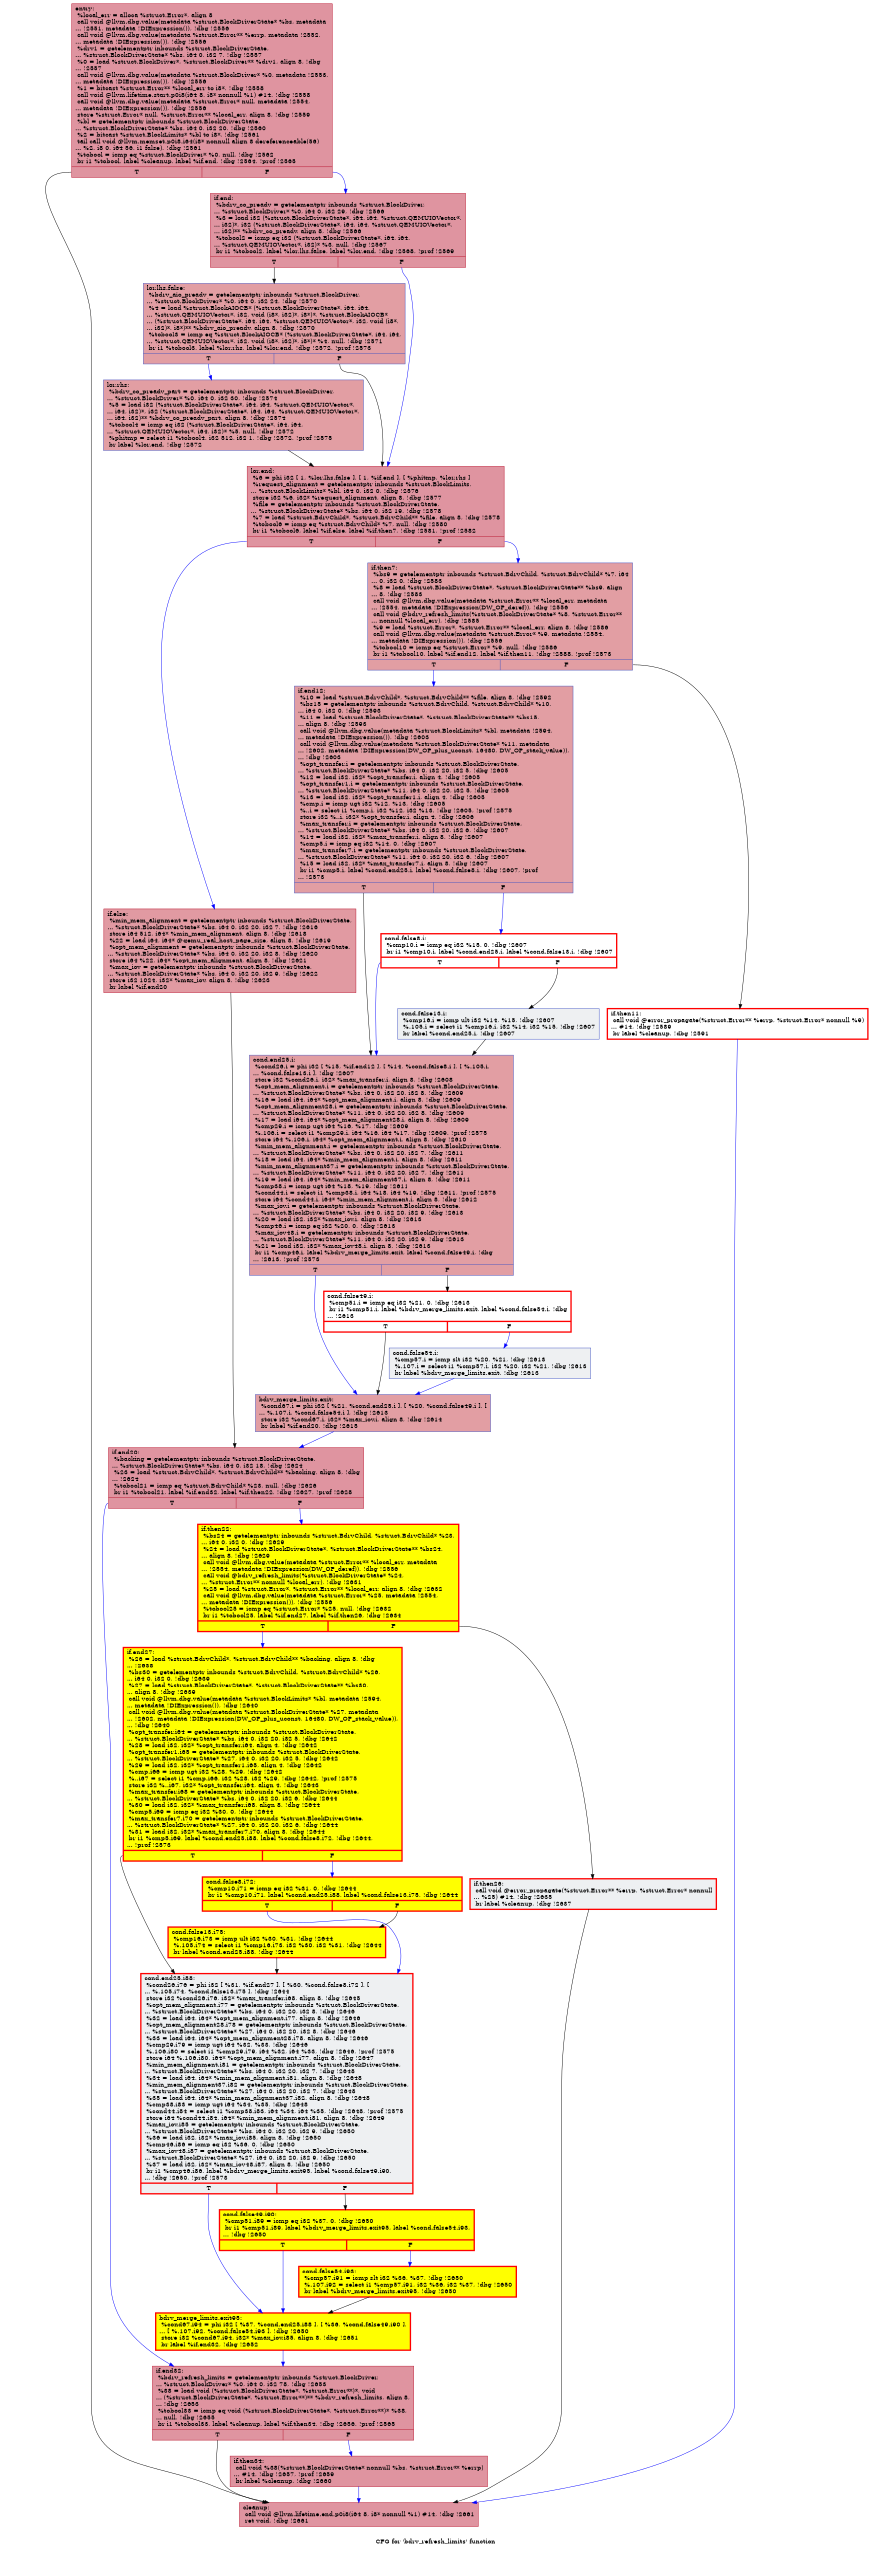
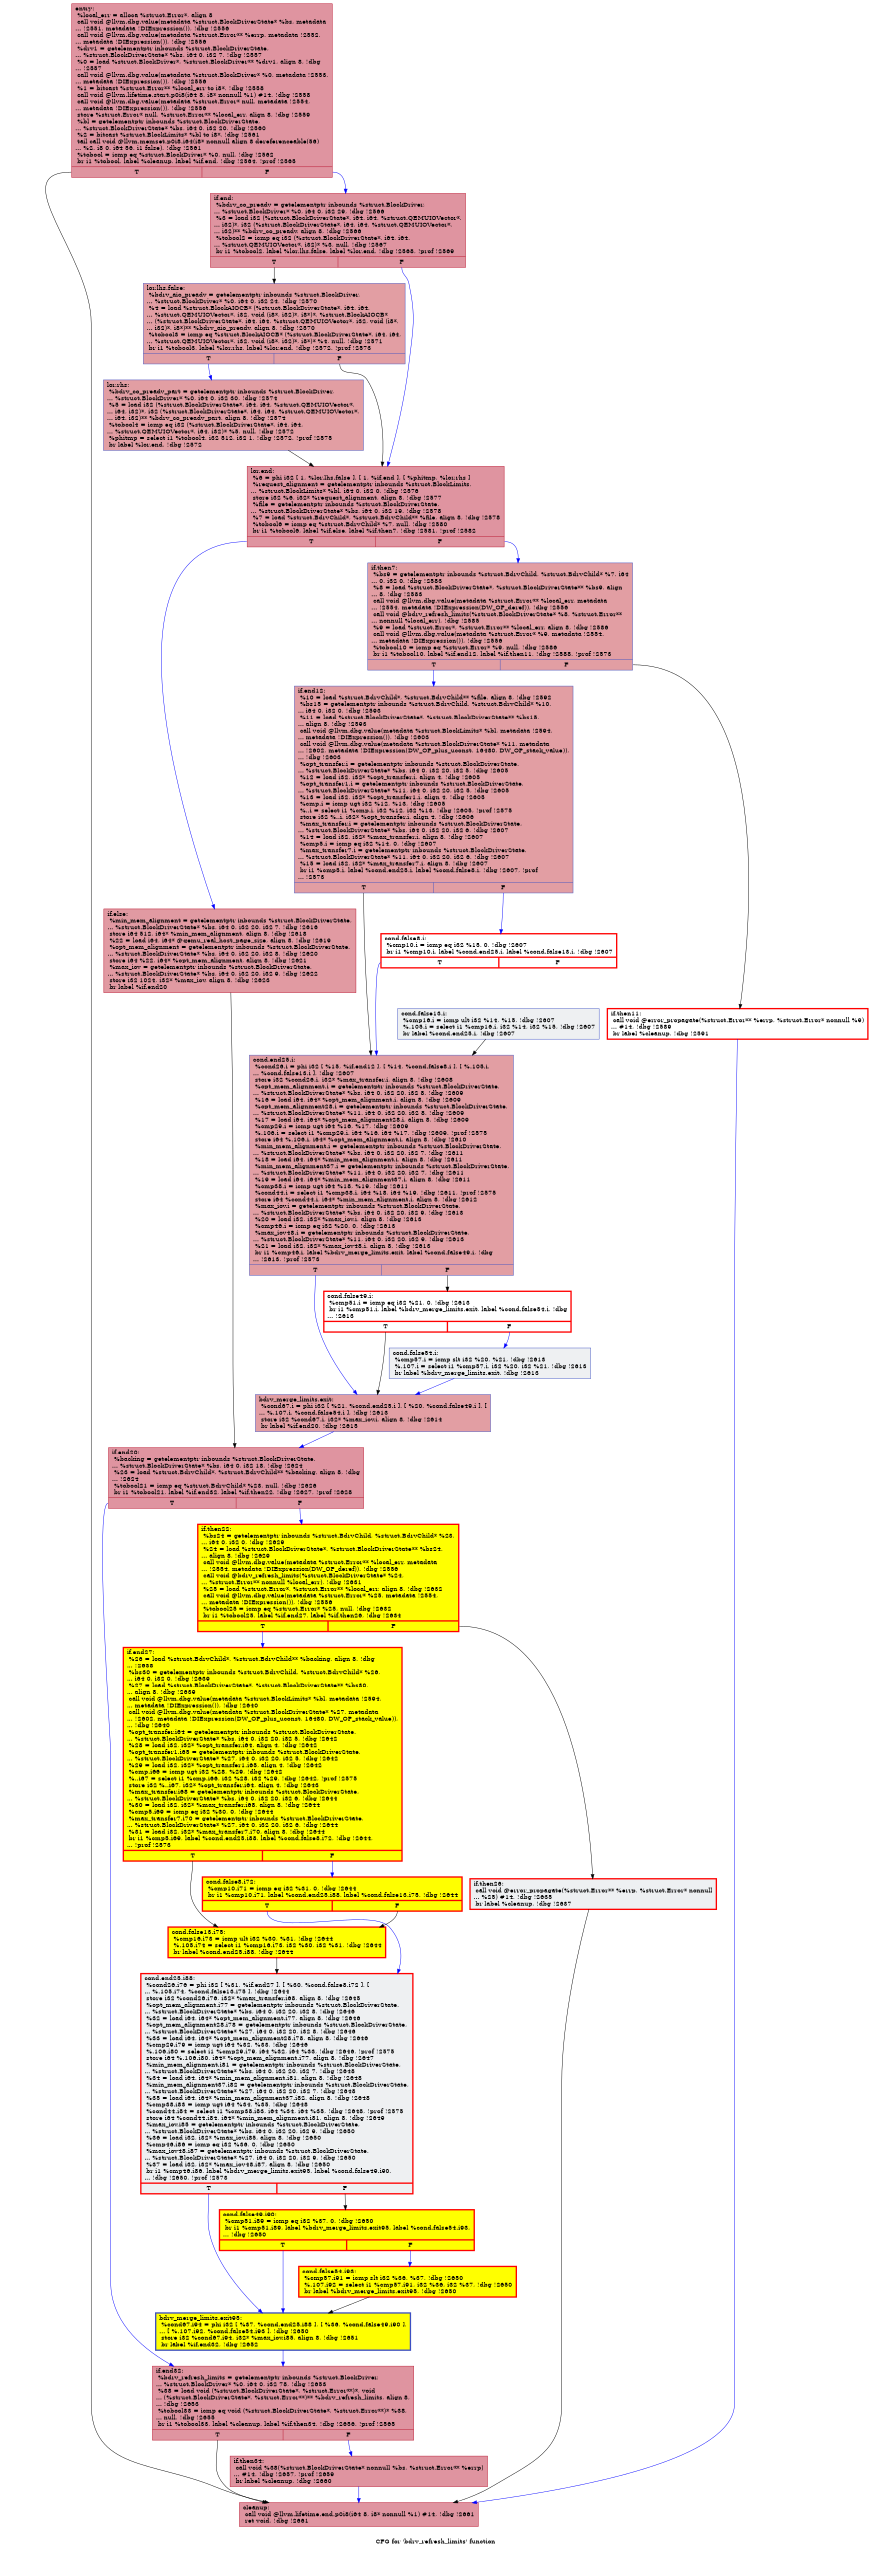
edge "cond.false8.i:" -> "cond.false13.i:": removed
edge "if.end27:" -> "cond.end25.i88:": now "if.end27:" -> "cond.false13.i75:"
node "bdrv_merge_limits.exit95:": color red -> #3d50c3ff
